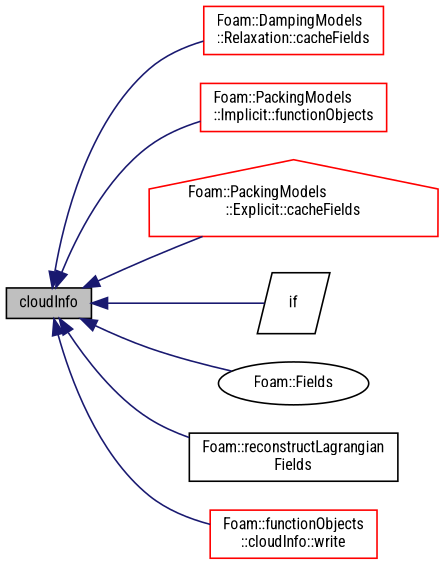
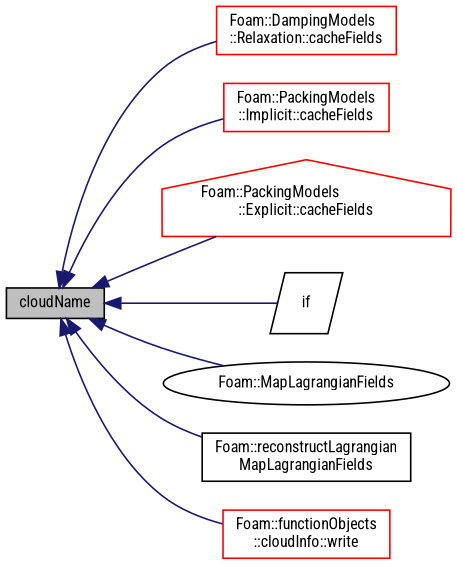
node "Foam::PackingModels ::Implicit::functionObjects": label "Foam::PackingModels ::Implicit::functionObjects" -> "Foam::PackingModels ::Implicit::cacheFields"
node "cloudInfo": label "cloudInfo" -> "cloudName"
node "Foam::Fields": label "Foam::Fields" -> "Foam::MapLagrangianFields"
node "Foam::reconstructLagrangian Fields": label "Foam::reconstructLagrangian Fields" -> "Foam::reconstructLagrangian MapLagrangianFields"
